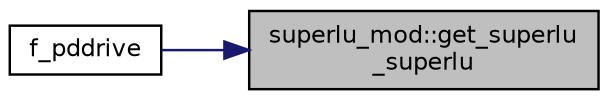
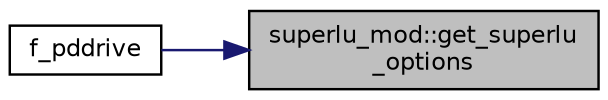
node "superlu_mod::get_superlu _superlu": label "superlu_mod::get_superlu _superlu" -> "superlu_mod::get_superlu _options"
